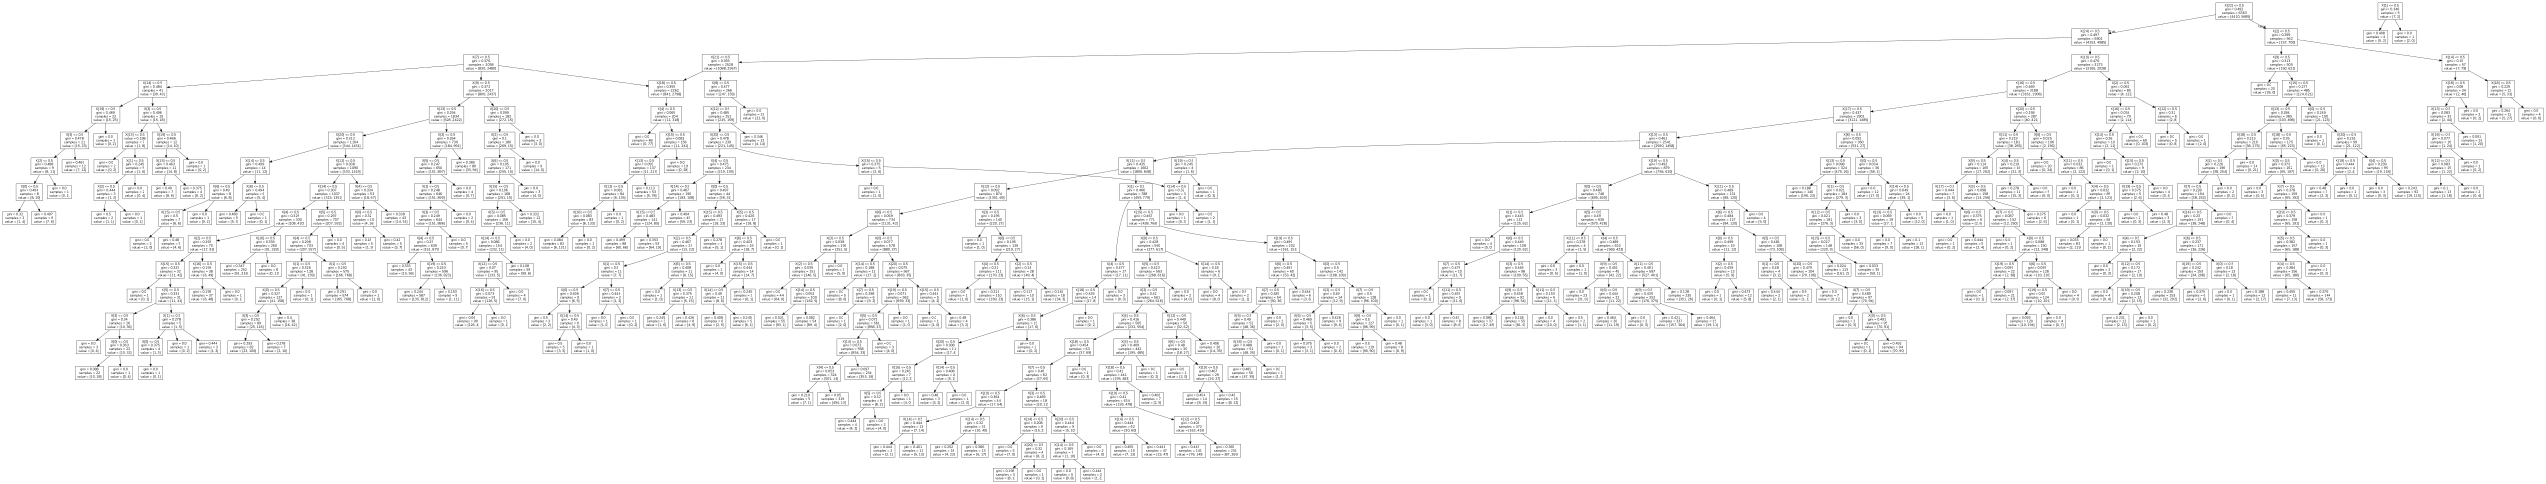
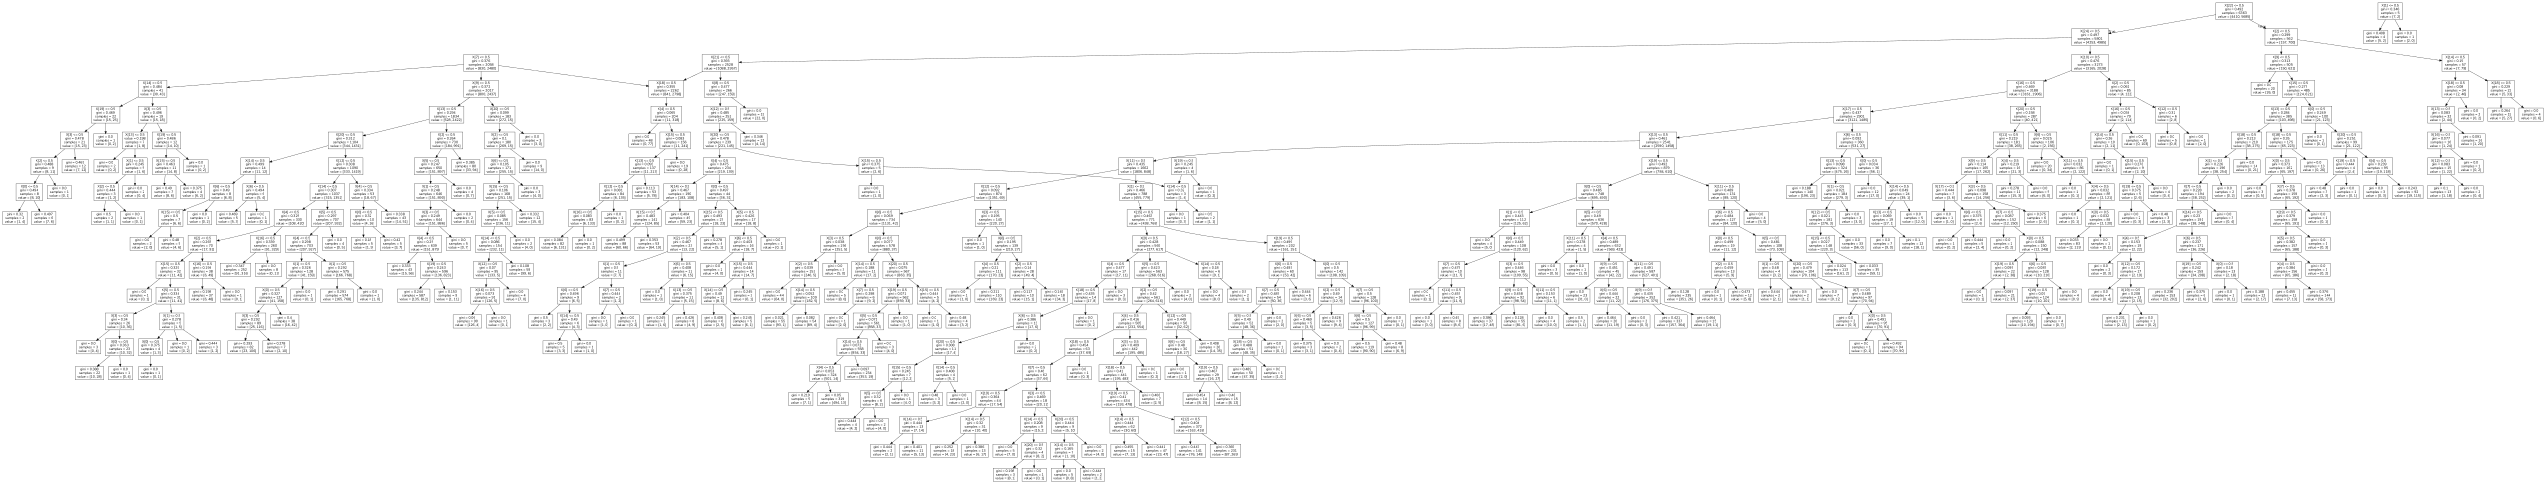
node "X[1] <= 0.5 gini = 0.443 gini = 112 value = [125, 62]": label "X[1] <= 0.5 gini = 0.443 gini = 112 value = [125, 62]" -> "X[1] <= 0.5 gini = 0.443 samples = 112 value = [125, 62]"
edge "X[1] <= 0.5 gini = 0.466 samples = 788 value = [455, 779]" -> "X[4] <= 0.5 gini = 0.477 samples = 17 value = [17, 11]": now "X[9] <= 0.5 gini = 0.428 samples = 569 value = [277, 617]" -> "X[4] <= 0.5 gini = 0.477 samples = 17 value = [17, 11]"
node "X[3] <= 0.5 gini = 0.409 samples = 442 value = [195, 485]": label "X[3] <= 0.5 gini = 0.409 samples = 442 value = [195, 485]" -> "X[3] <= 0.5 gini = 0.409 gini = 442 value = [195, 485]"
